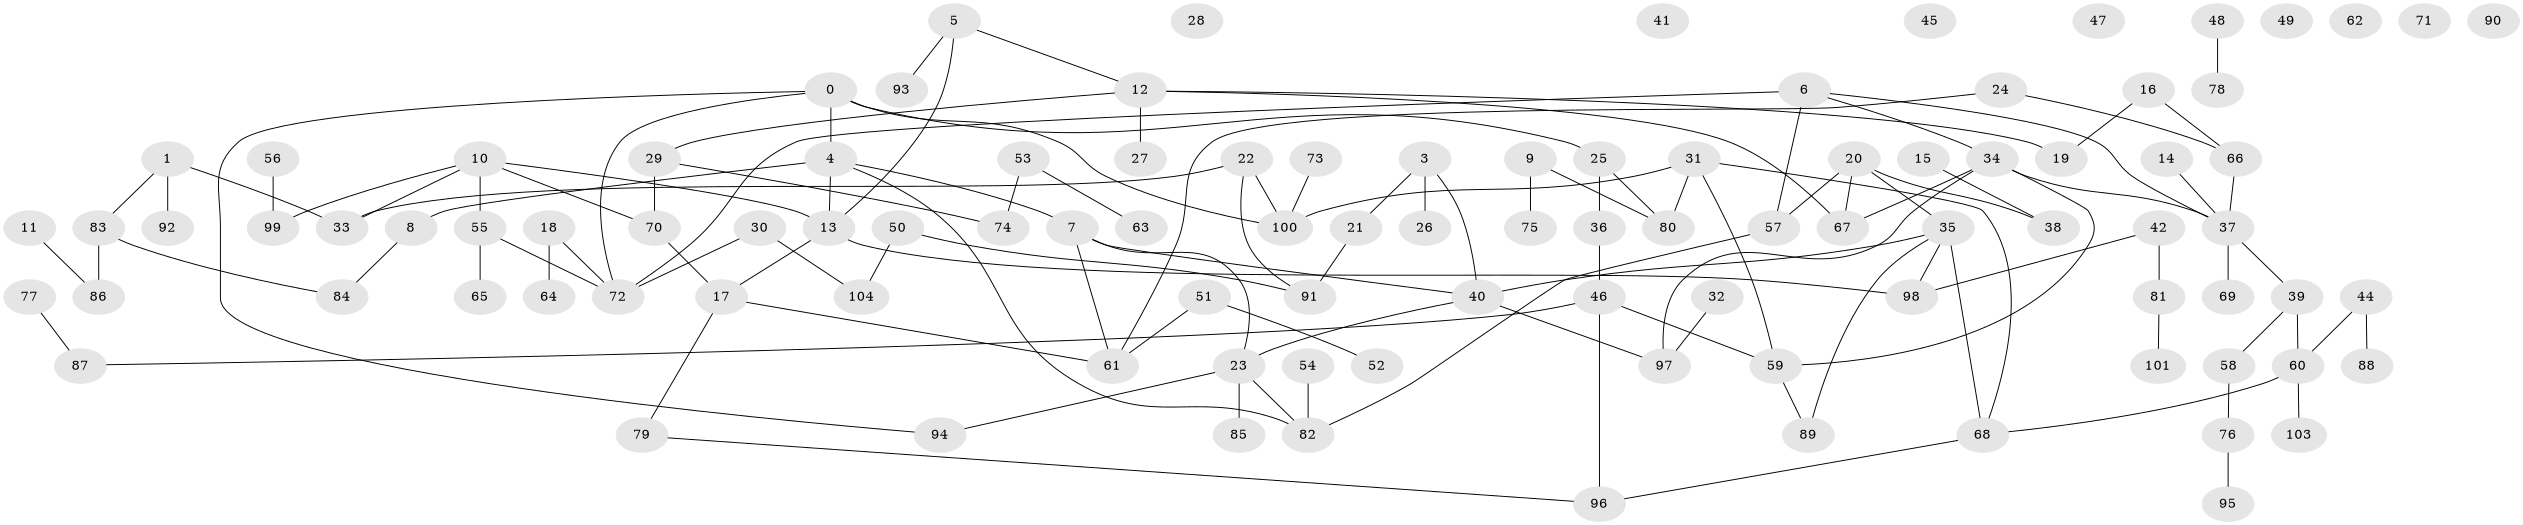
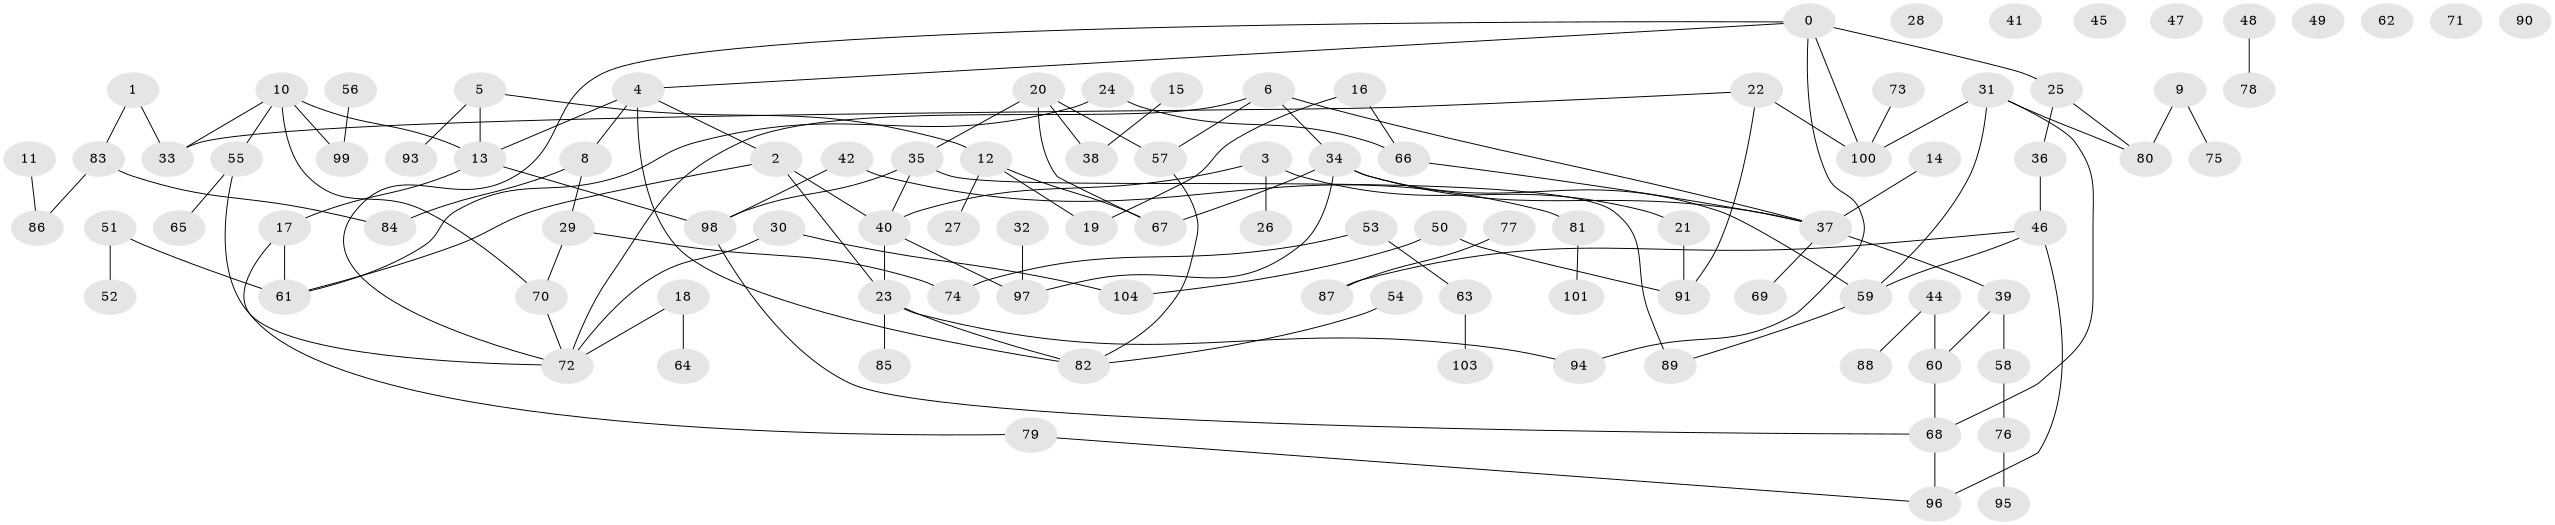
edge "12" -- "29": now "8" -- "29"
node "92": removed
node "7": label "7" -> "2"
edge "70" -- "17": now "70" -- "72"
edge "35" -- "68": now "98" -- "68"
edge "60" -- "103": now "63" -- "103"
